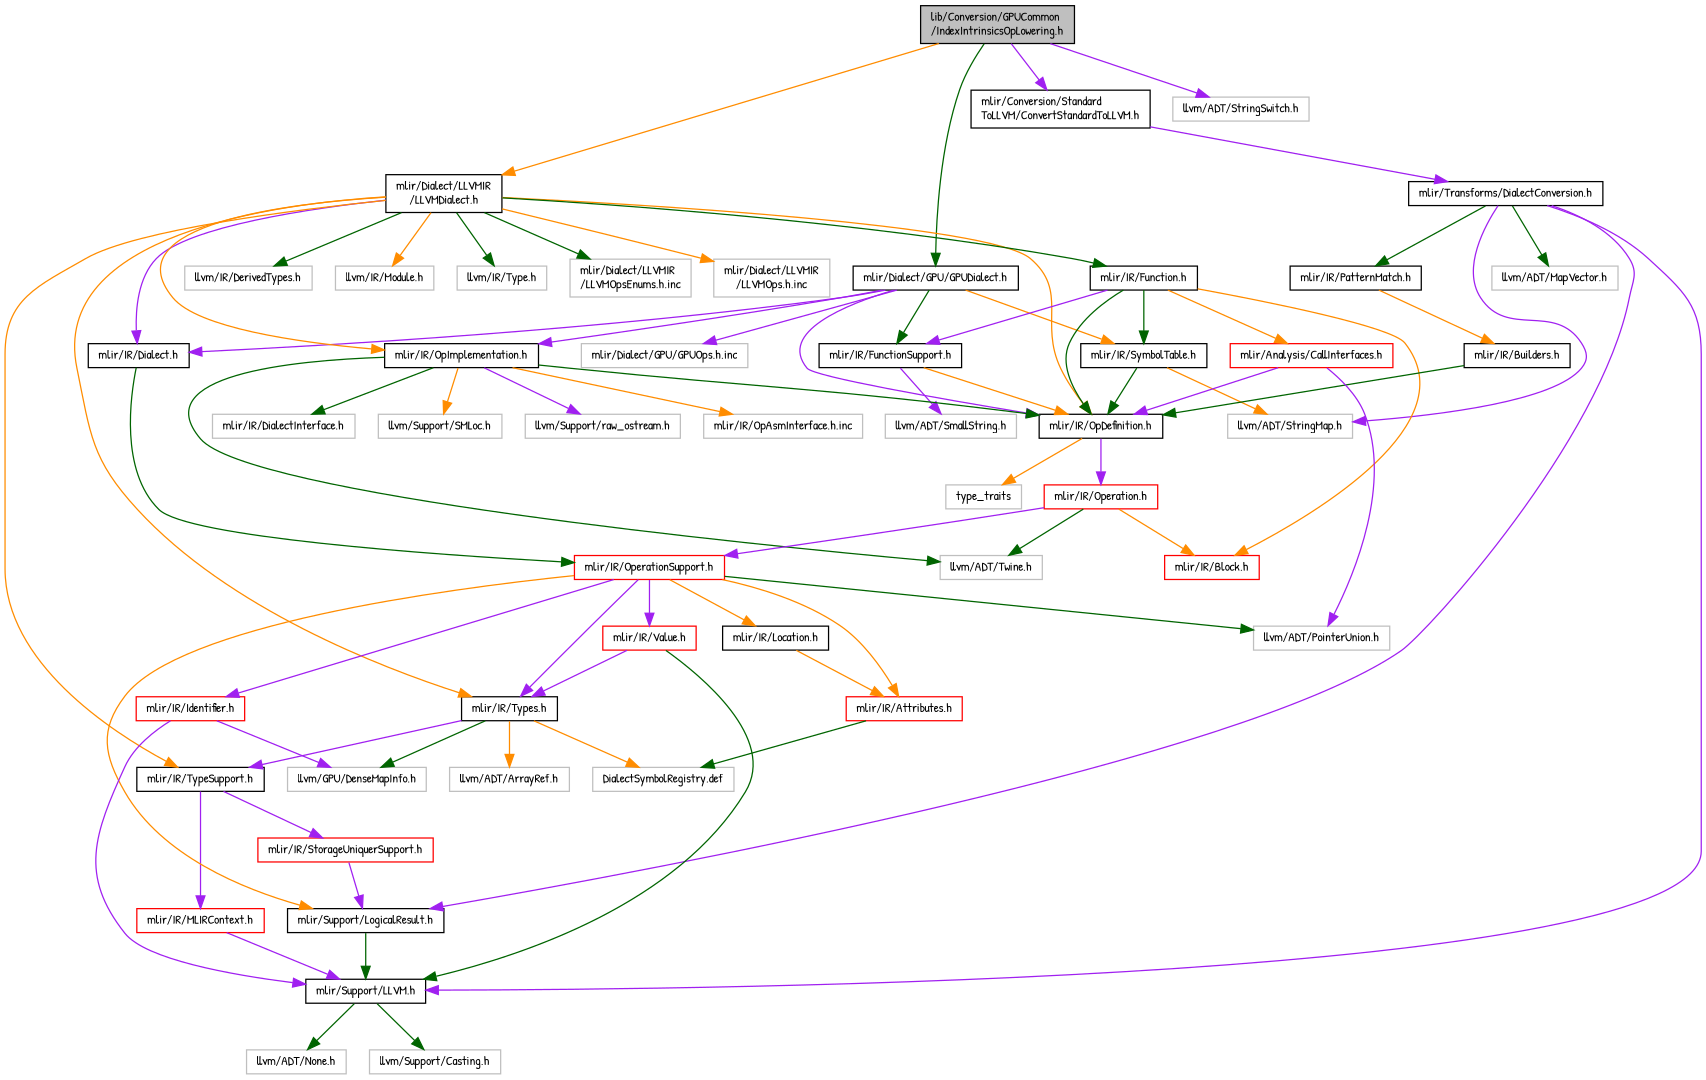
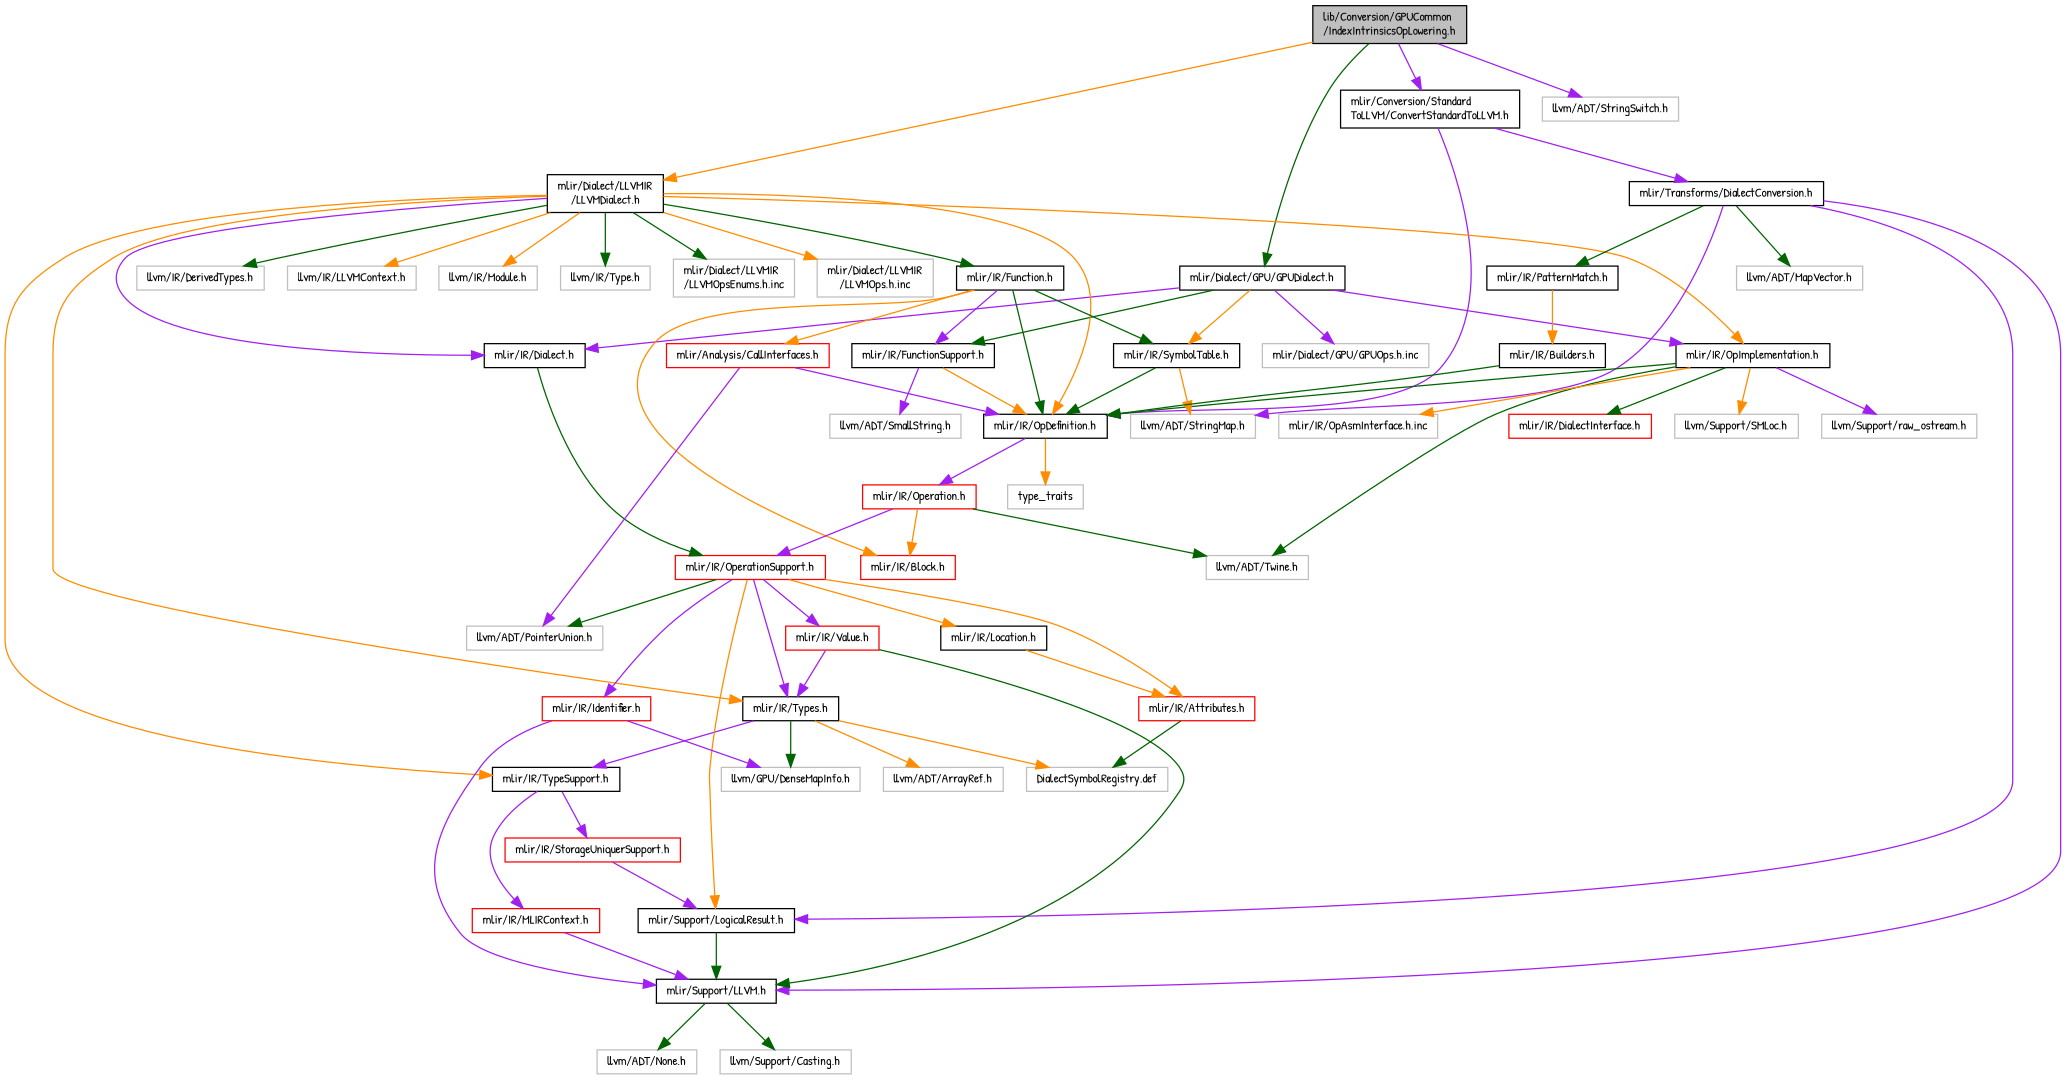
node "llvm/IR/LLVMContext.h": added
edge "mlir/Dialect/GPU/GPUDialect.h" -> "mlir/IR/OpDefinition.h": now "mlir/Conversion/Standard ToLLVM/ConvertStandardToLLVM.h" -> "mlir/IR/OpDefinition.h"
node "mlir/IR/DialectInterface.h": color grey75 -> red
